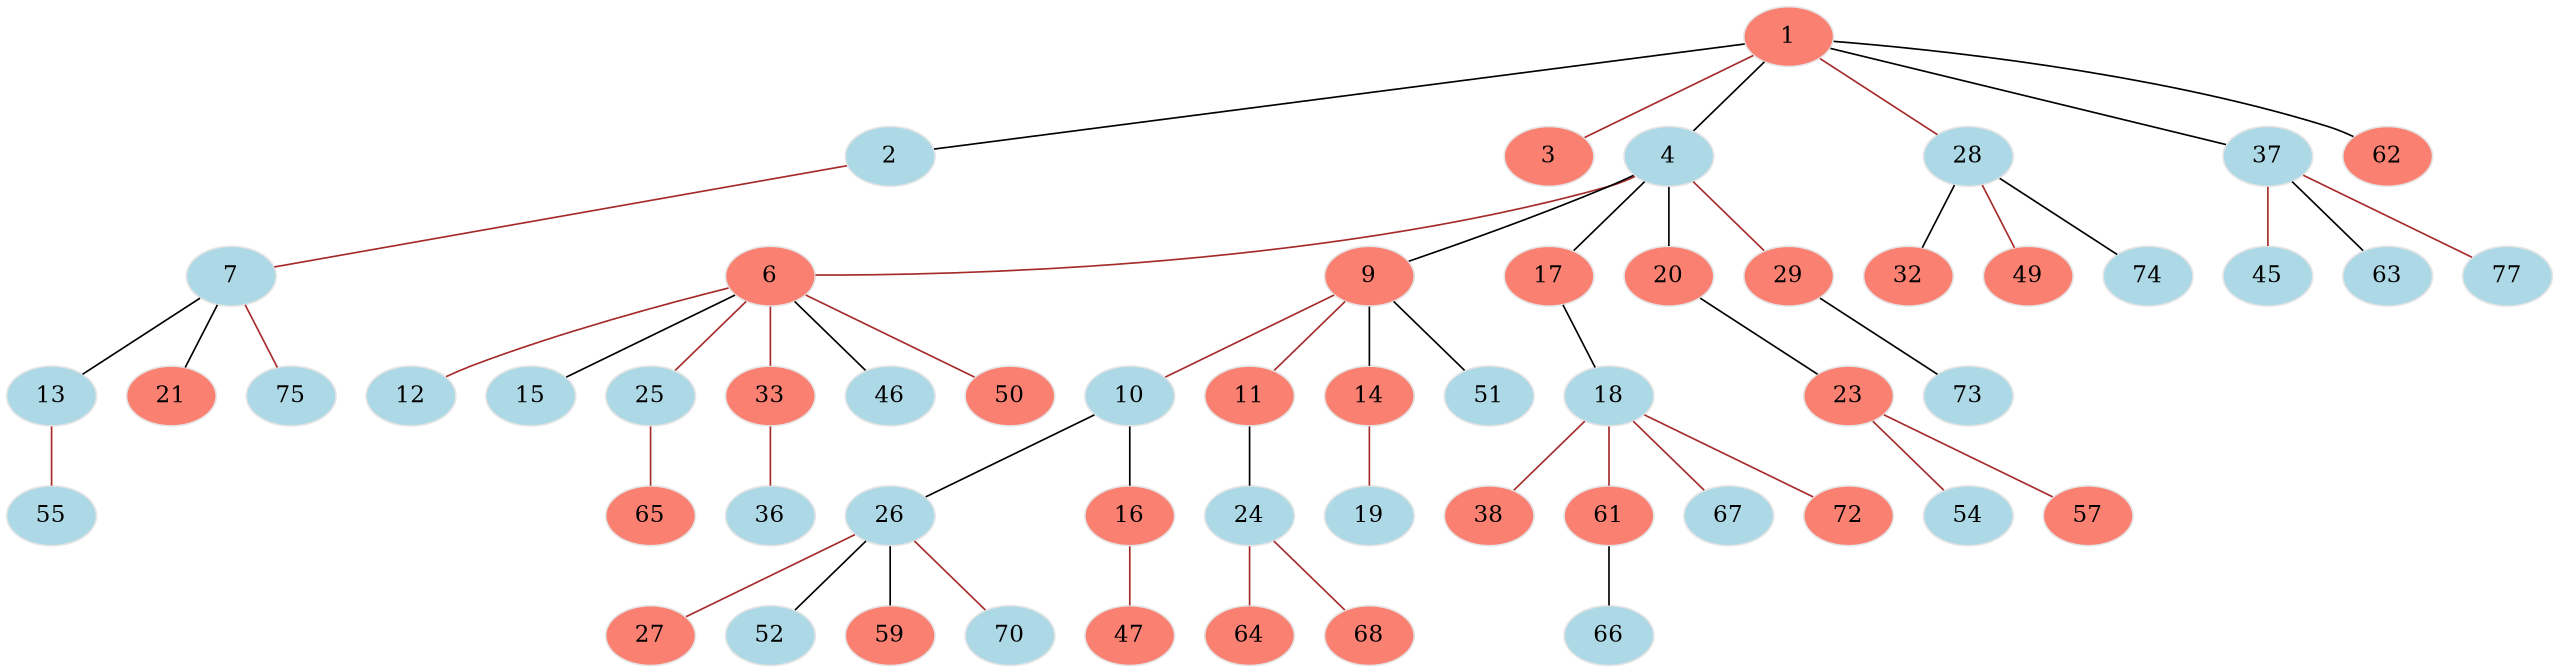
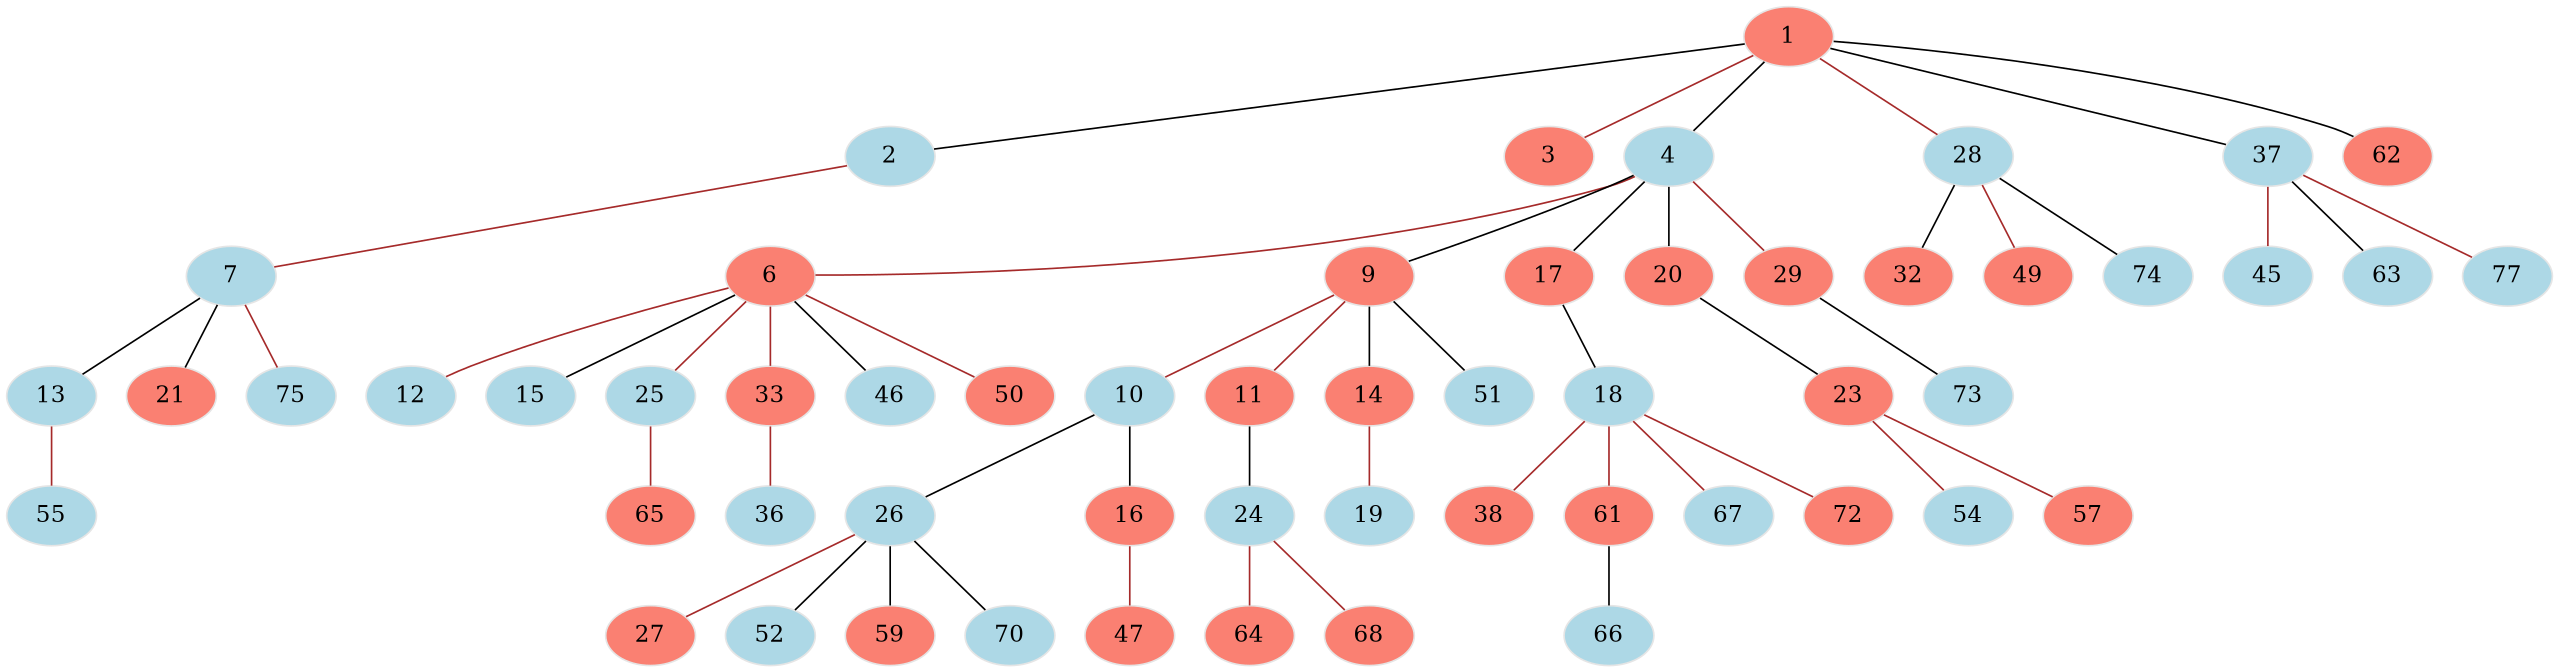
edge "26" -- "70": color brown -> black
